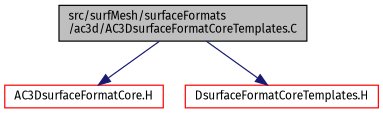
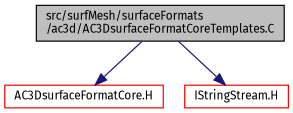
node "DsurfaceFormatCoreTemplates.H": label "DsurfaceFormatCoreTemplates.H" -> "IStringStream.H"
